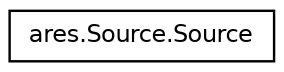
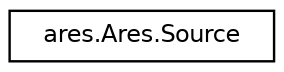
node "ares.Source.Source": label "ares.Source.Source" -> "ares.Ares.Source"
